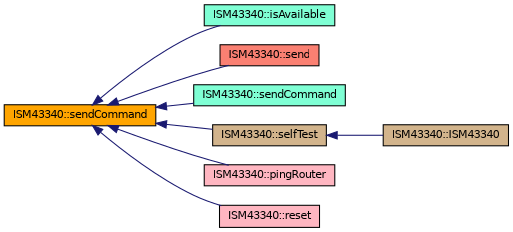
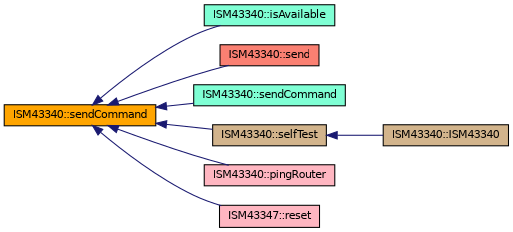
node "ISM43340::reset": label "ISM43340::reset" -> "ISM43347::reset"
